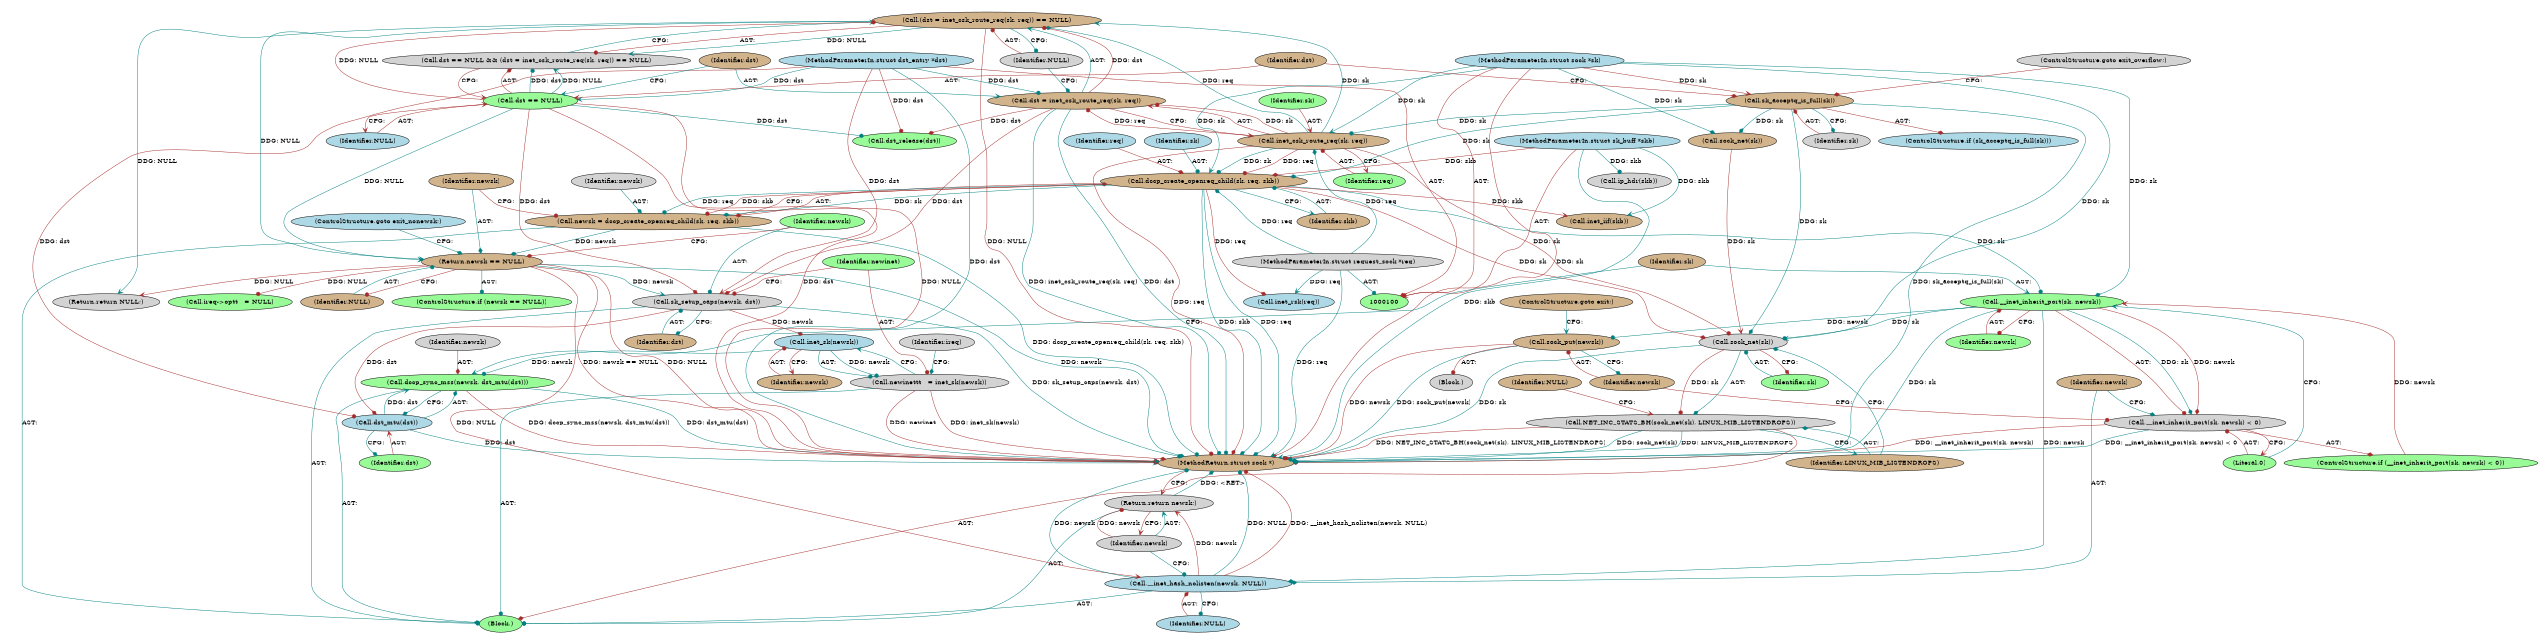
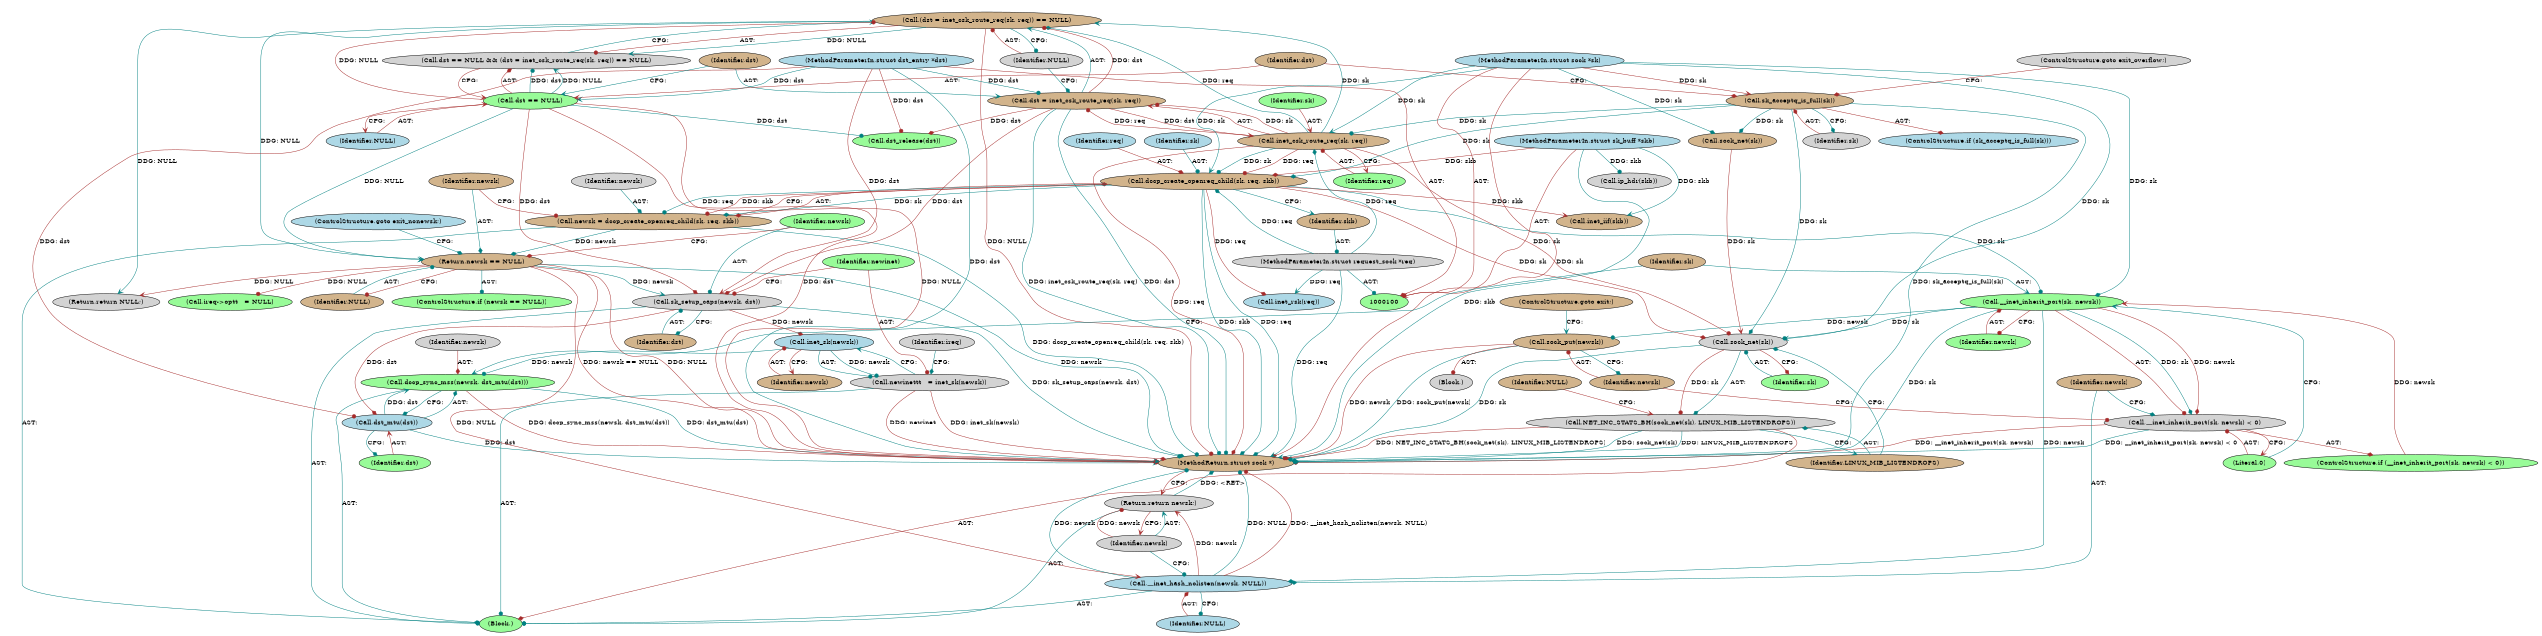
edge "(Call,dst = inet_csk_route_req(sk, req))" -> "(Call,inet_csk_route_req(sk, req))": label "CFG: " -> "DDG: dst"
edge "(Identifier,skb)" -> "(Call,dccp_create_openreq_child(sk, req, skb))": now "(Identifier,skb)" -> "(MethodParameterIn,struct request_sock *req)"
